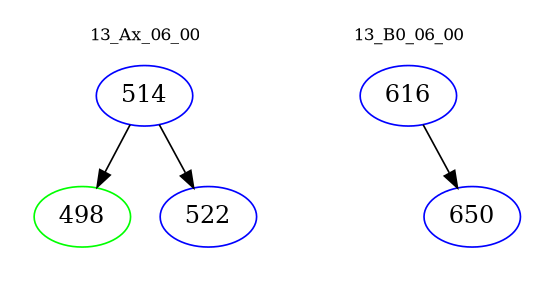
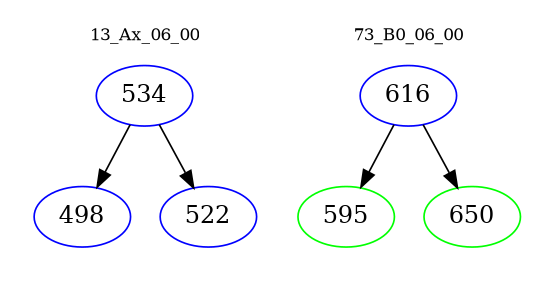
cluster "13_B0_06_00": label "13_B0_06_00" -> "73_B0_06_00"
node "514": label "514" -> "534"
node "498": color green -> blue
node "595": added
node "650": color blue -> green
